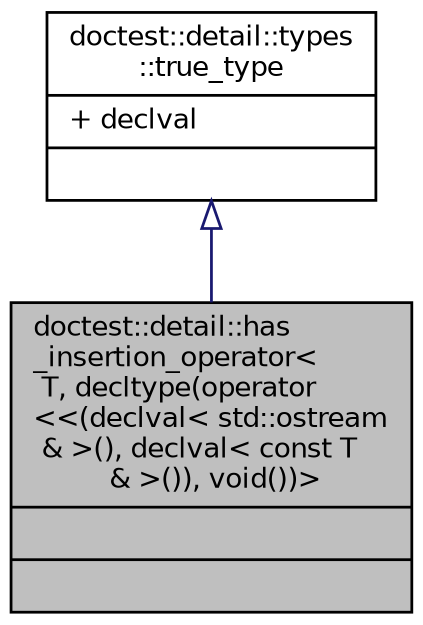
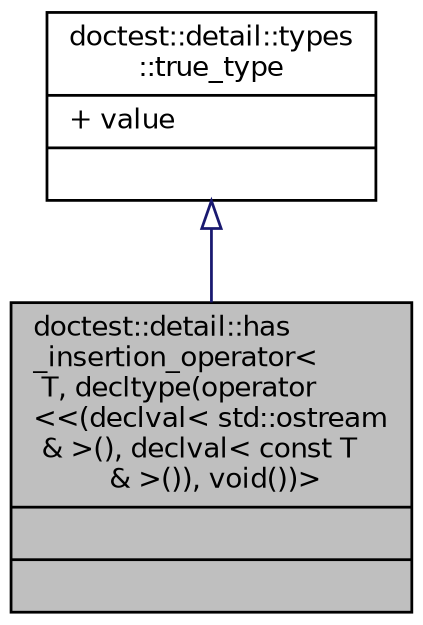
node "doctest::detail::types": text "+ declval" -> "+ value"
